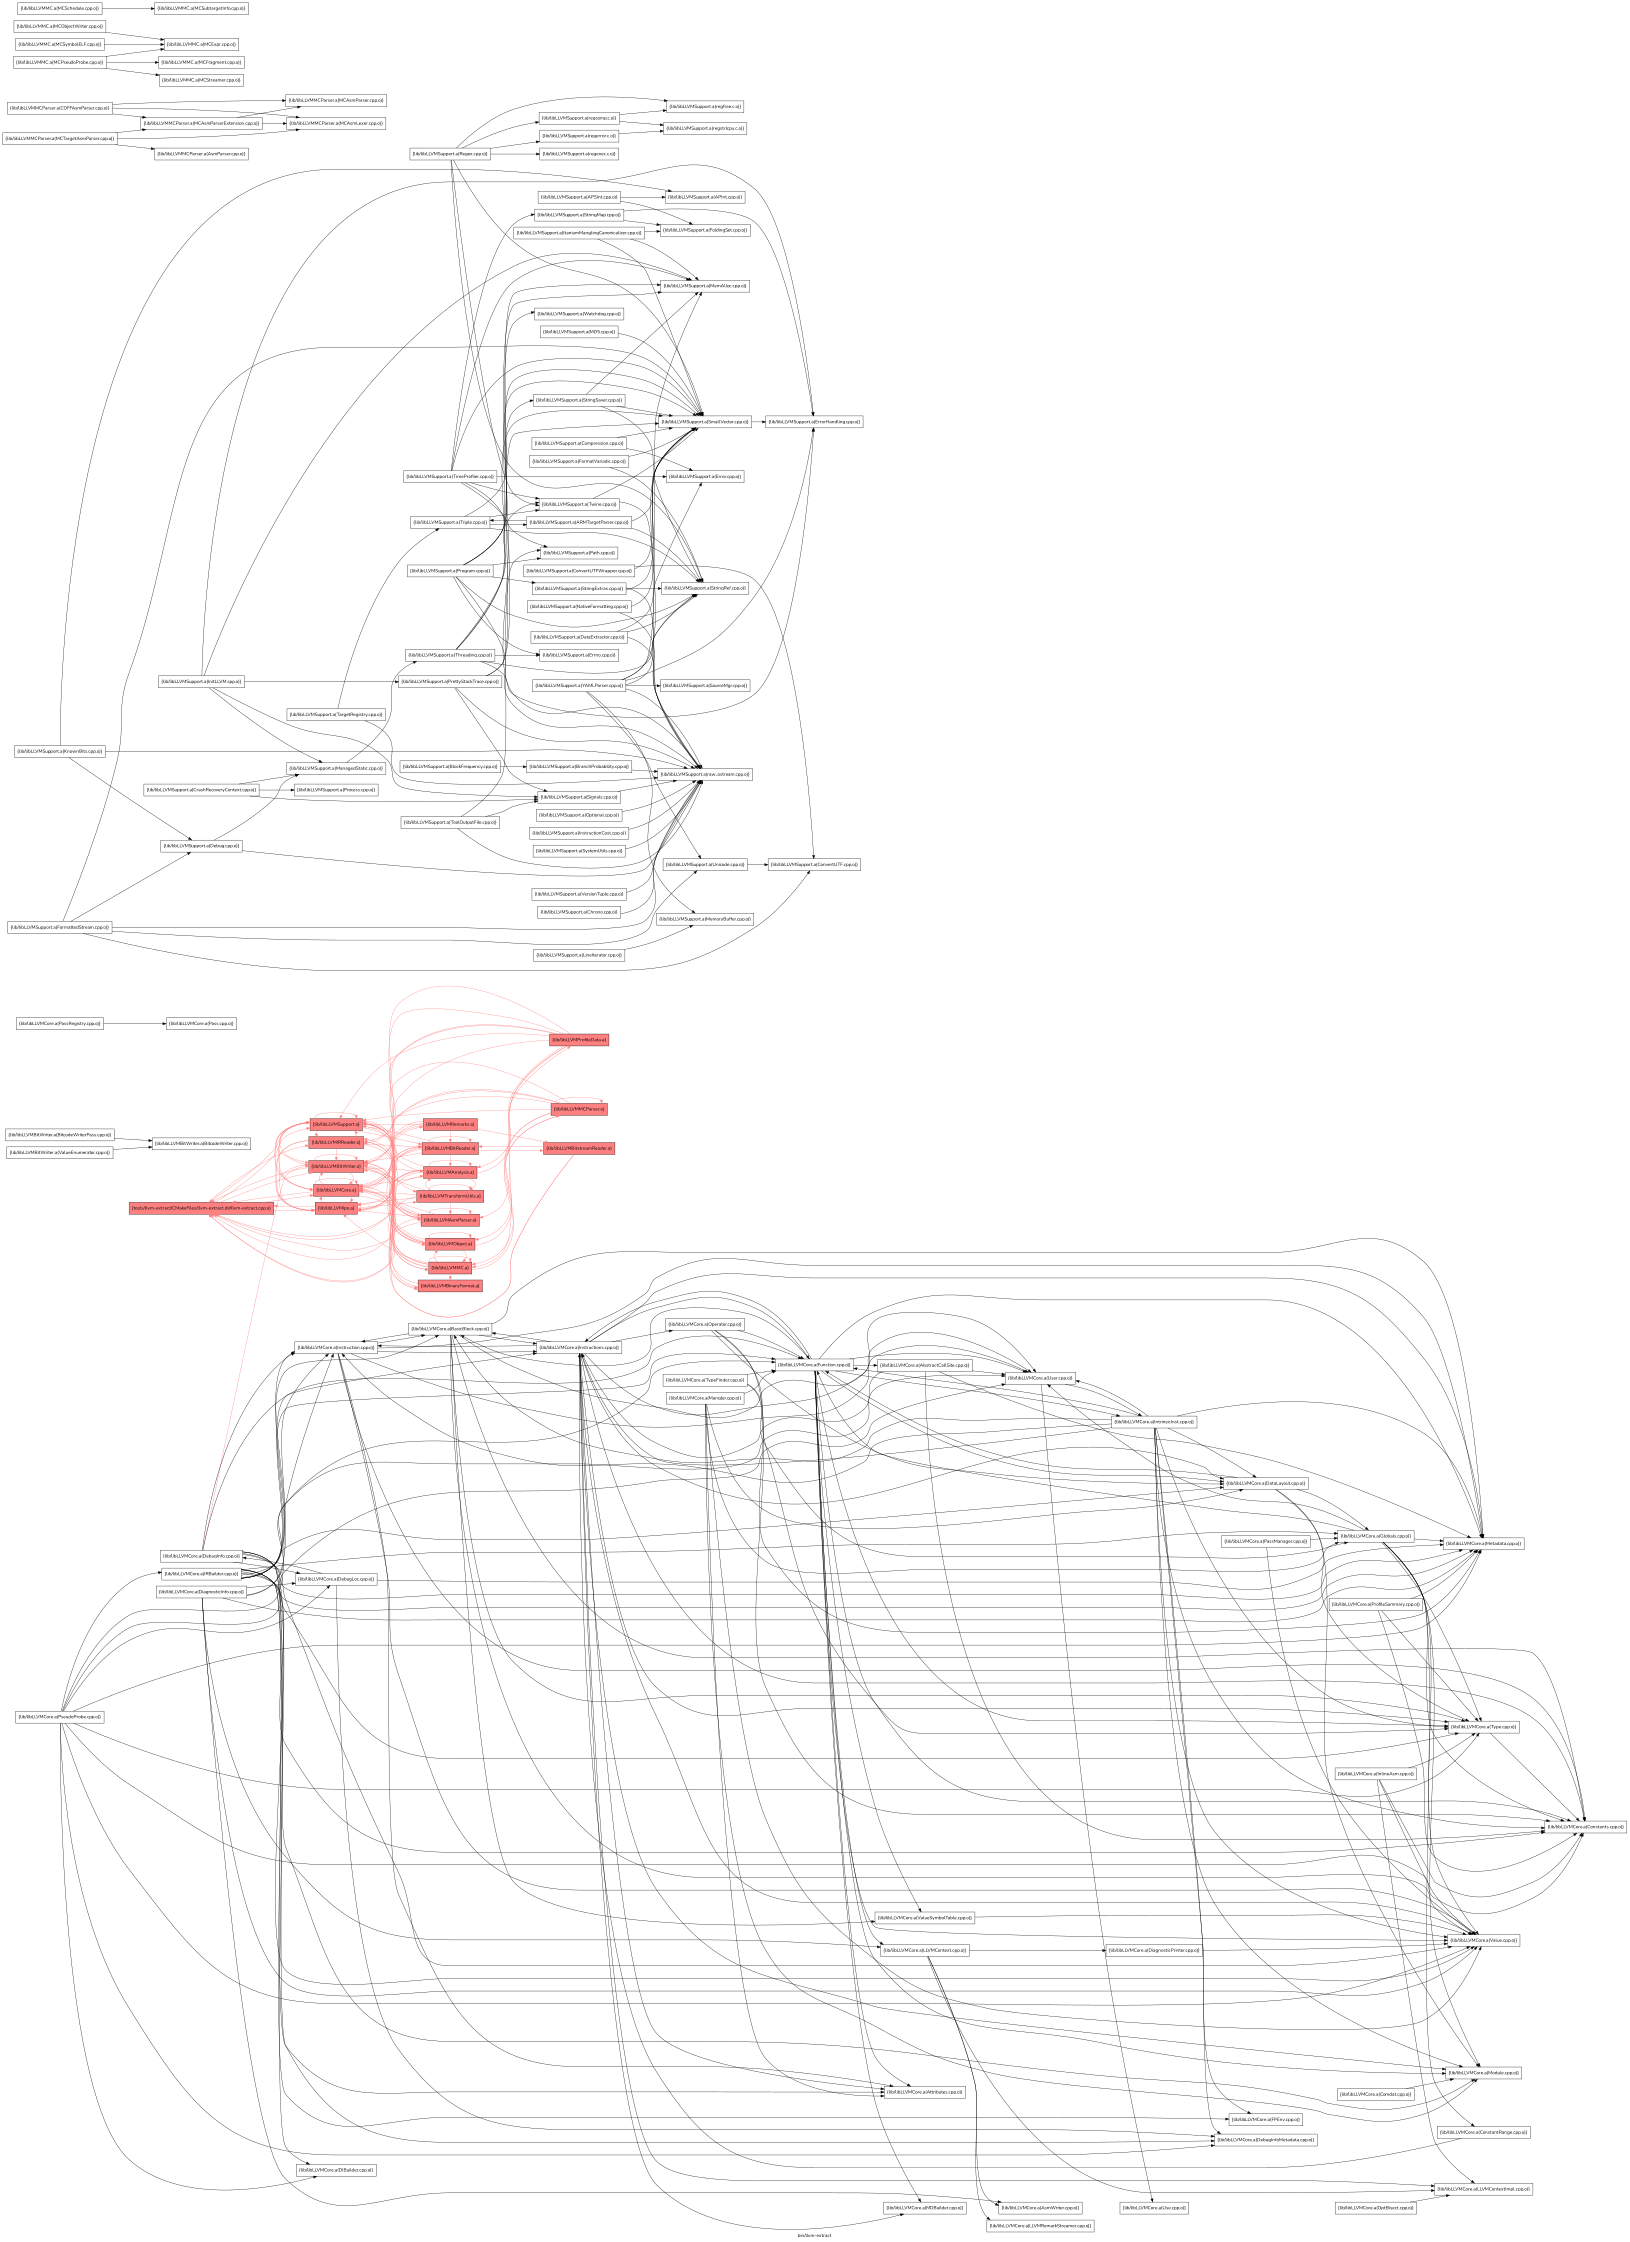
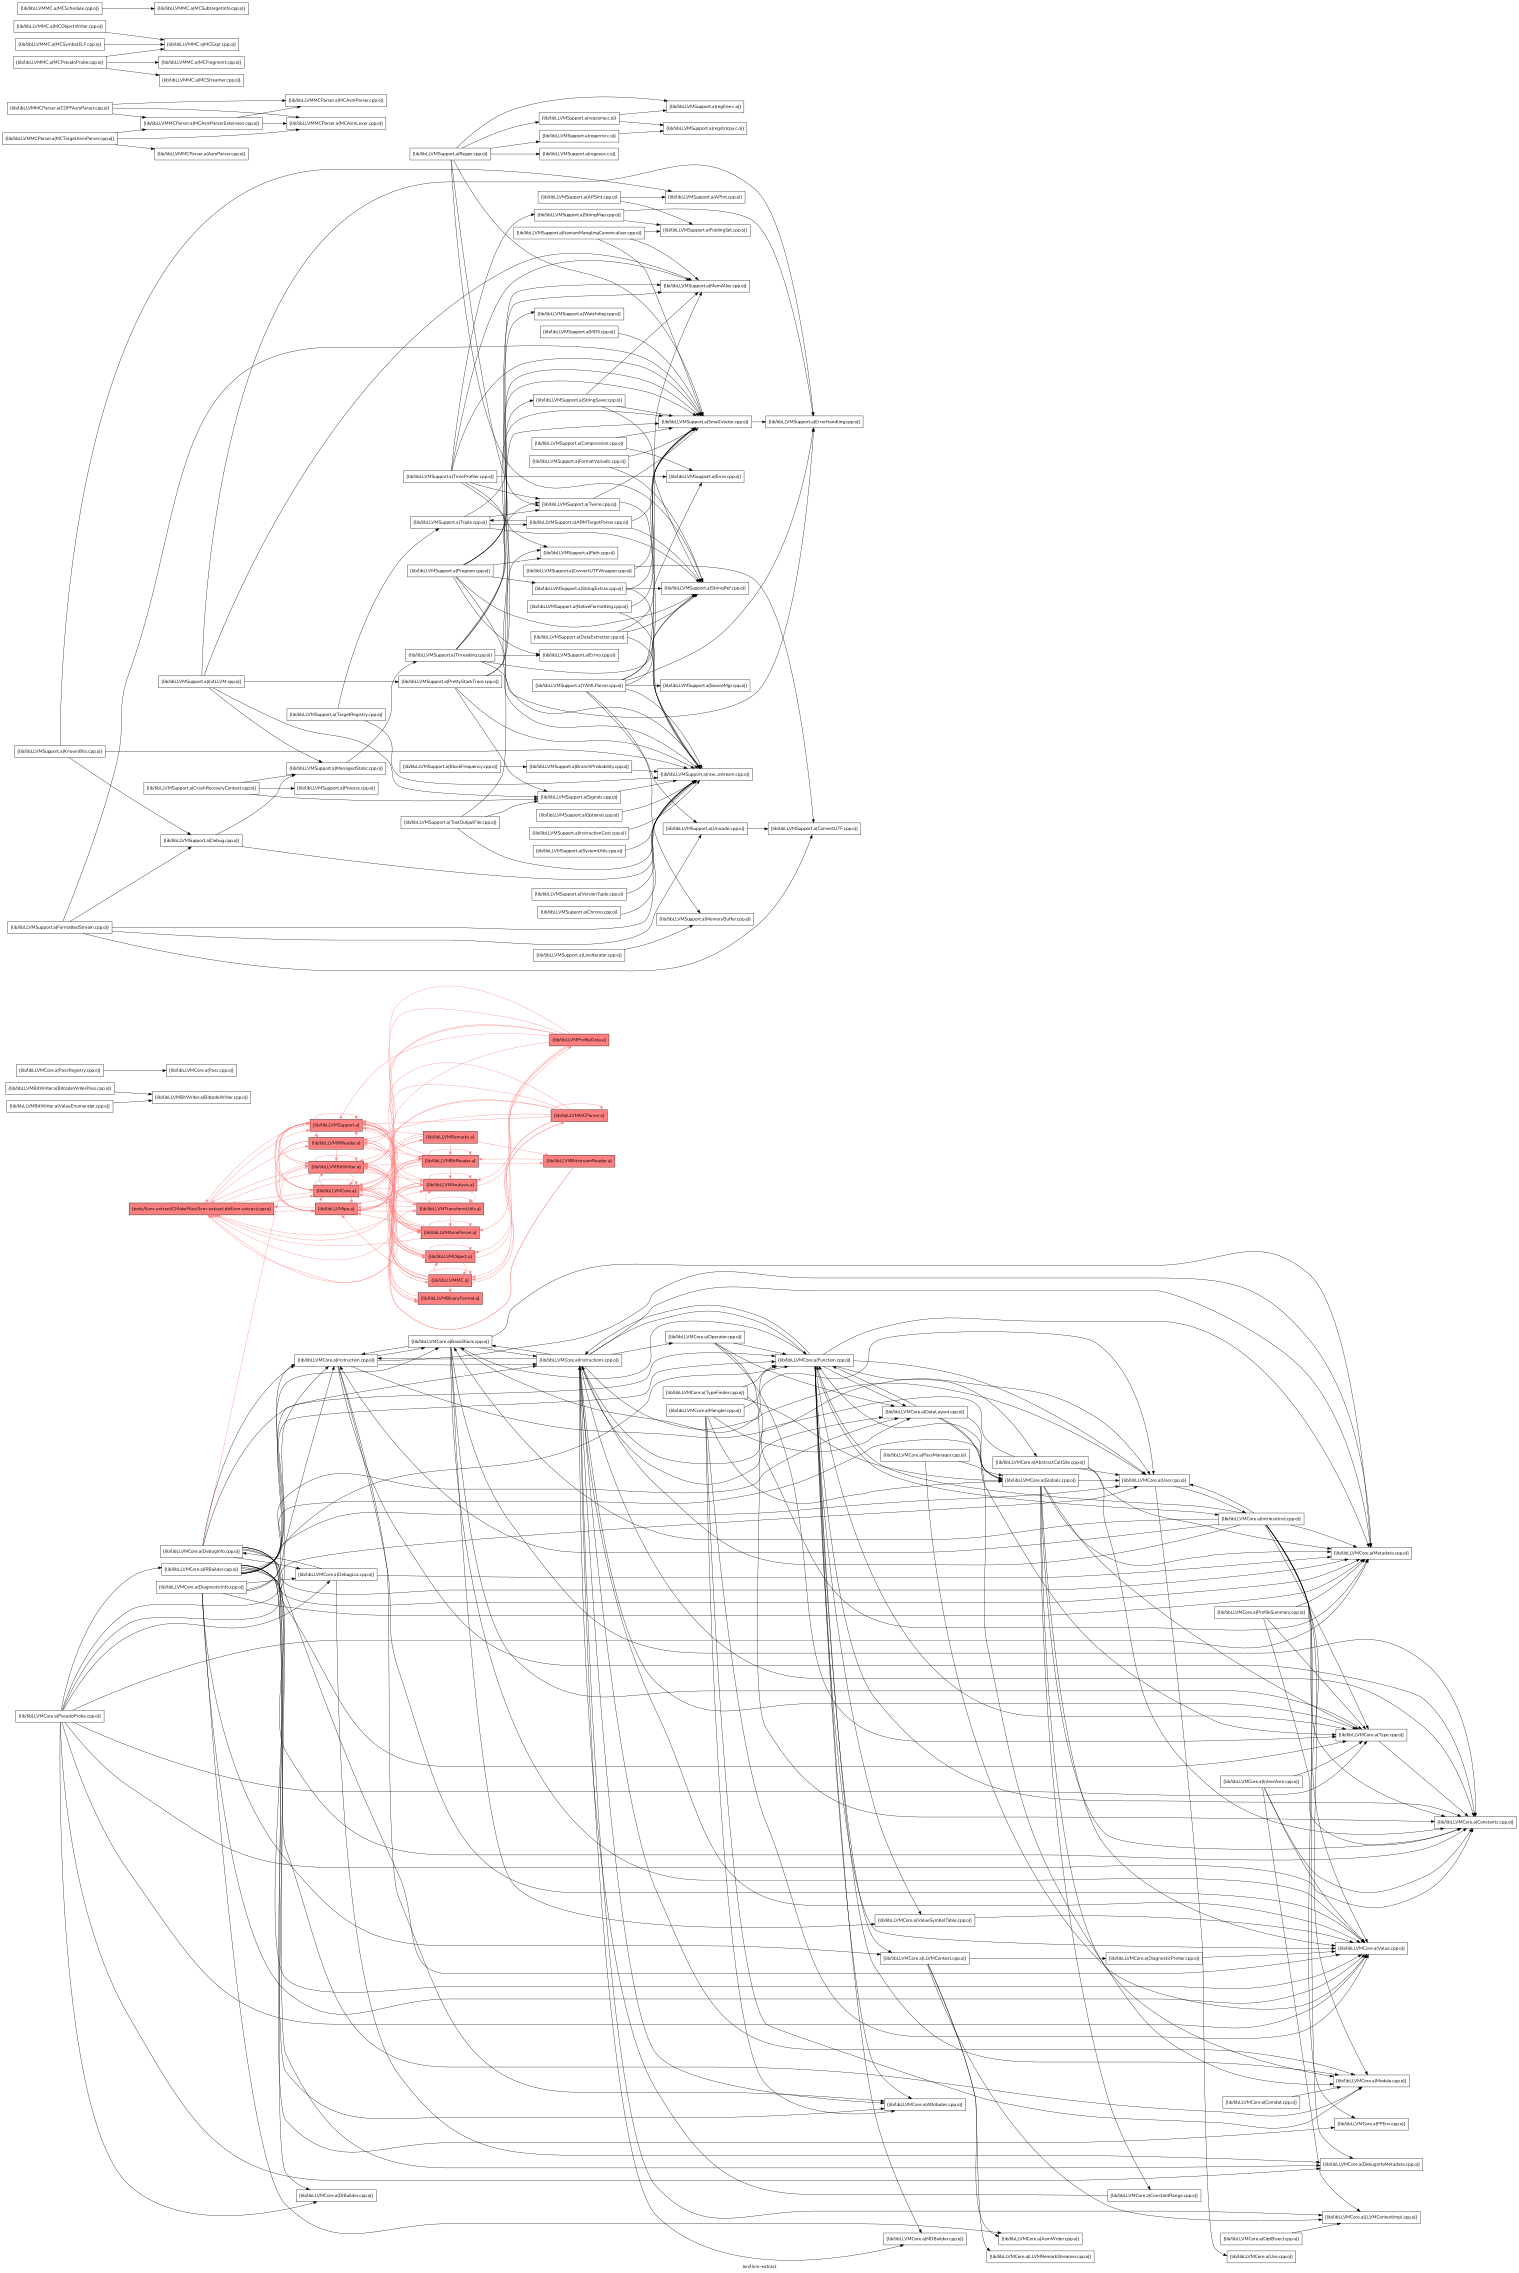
edge "{lib/libLLVMMCParser.a}" -> "{lib/libLLVMipo.a}": added
edge "{lib/libLLVMBitWriter.a}" -> "{lib/libLLVMMC.a}": removed
edge "{lib/libLLVMCore.a(IntrinsicInst.cpp.o)}" -> "{lib/libLLVMCore.a(DataLayout.cpp.o)}": removed
